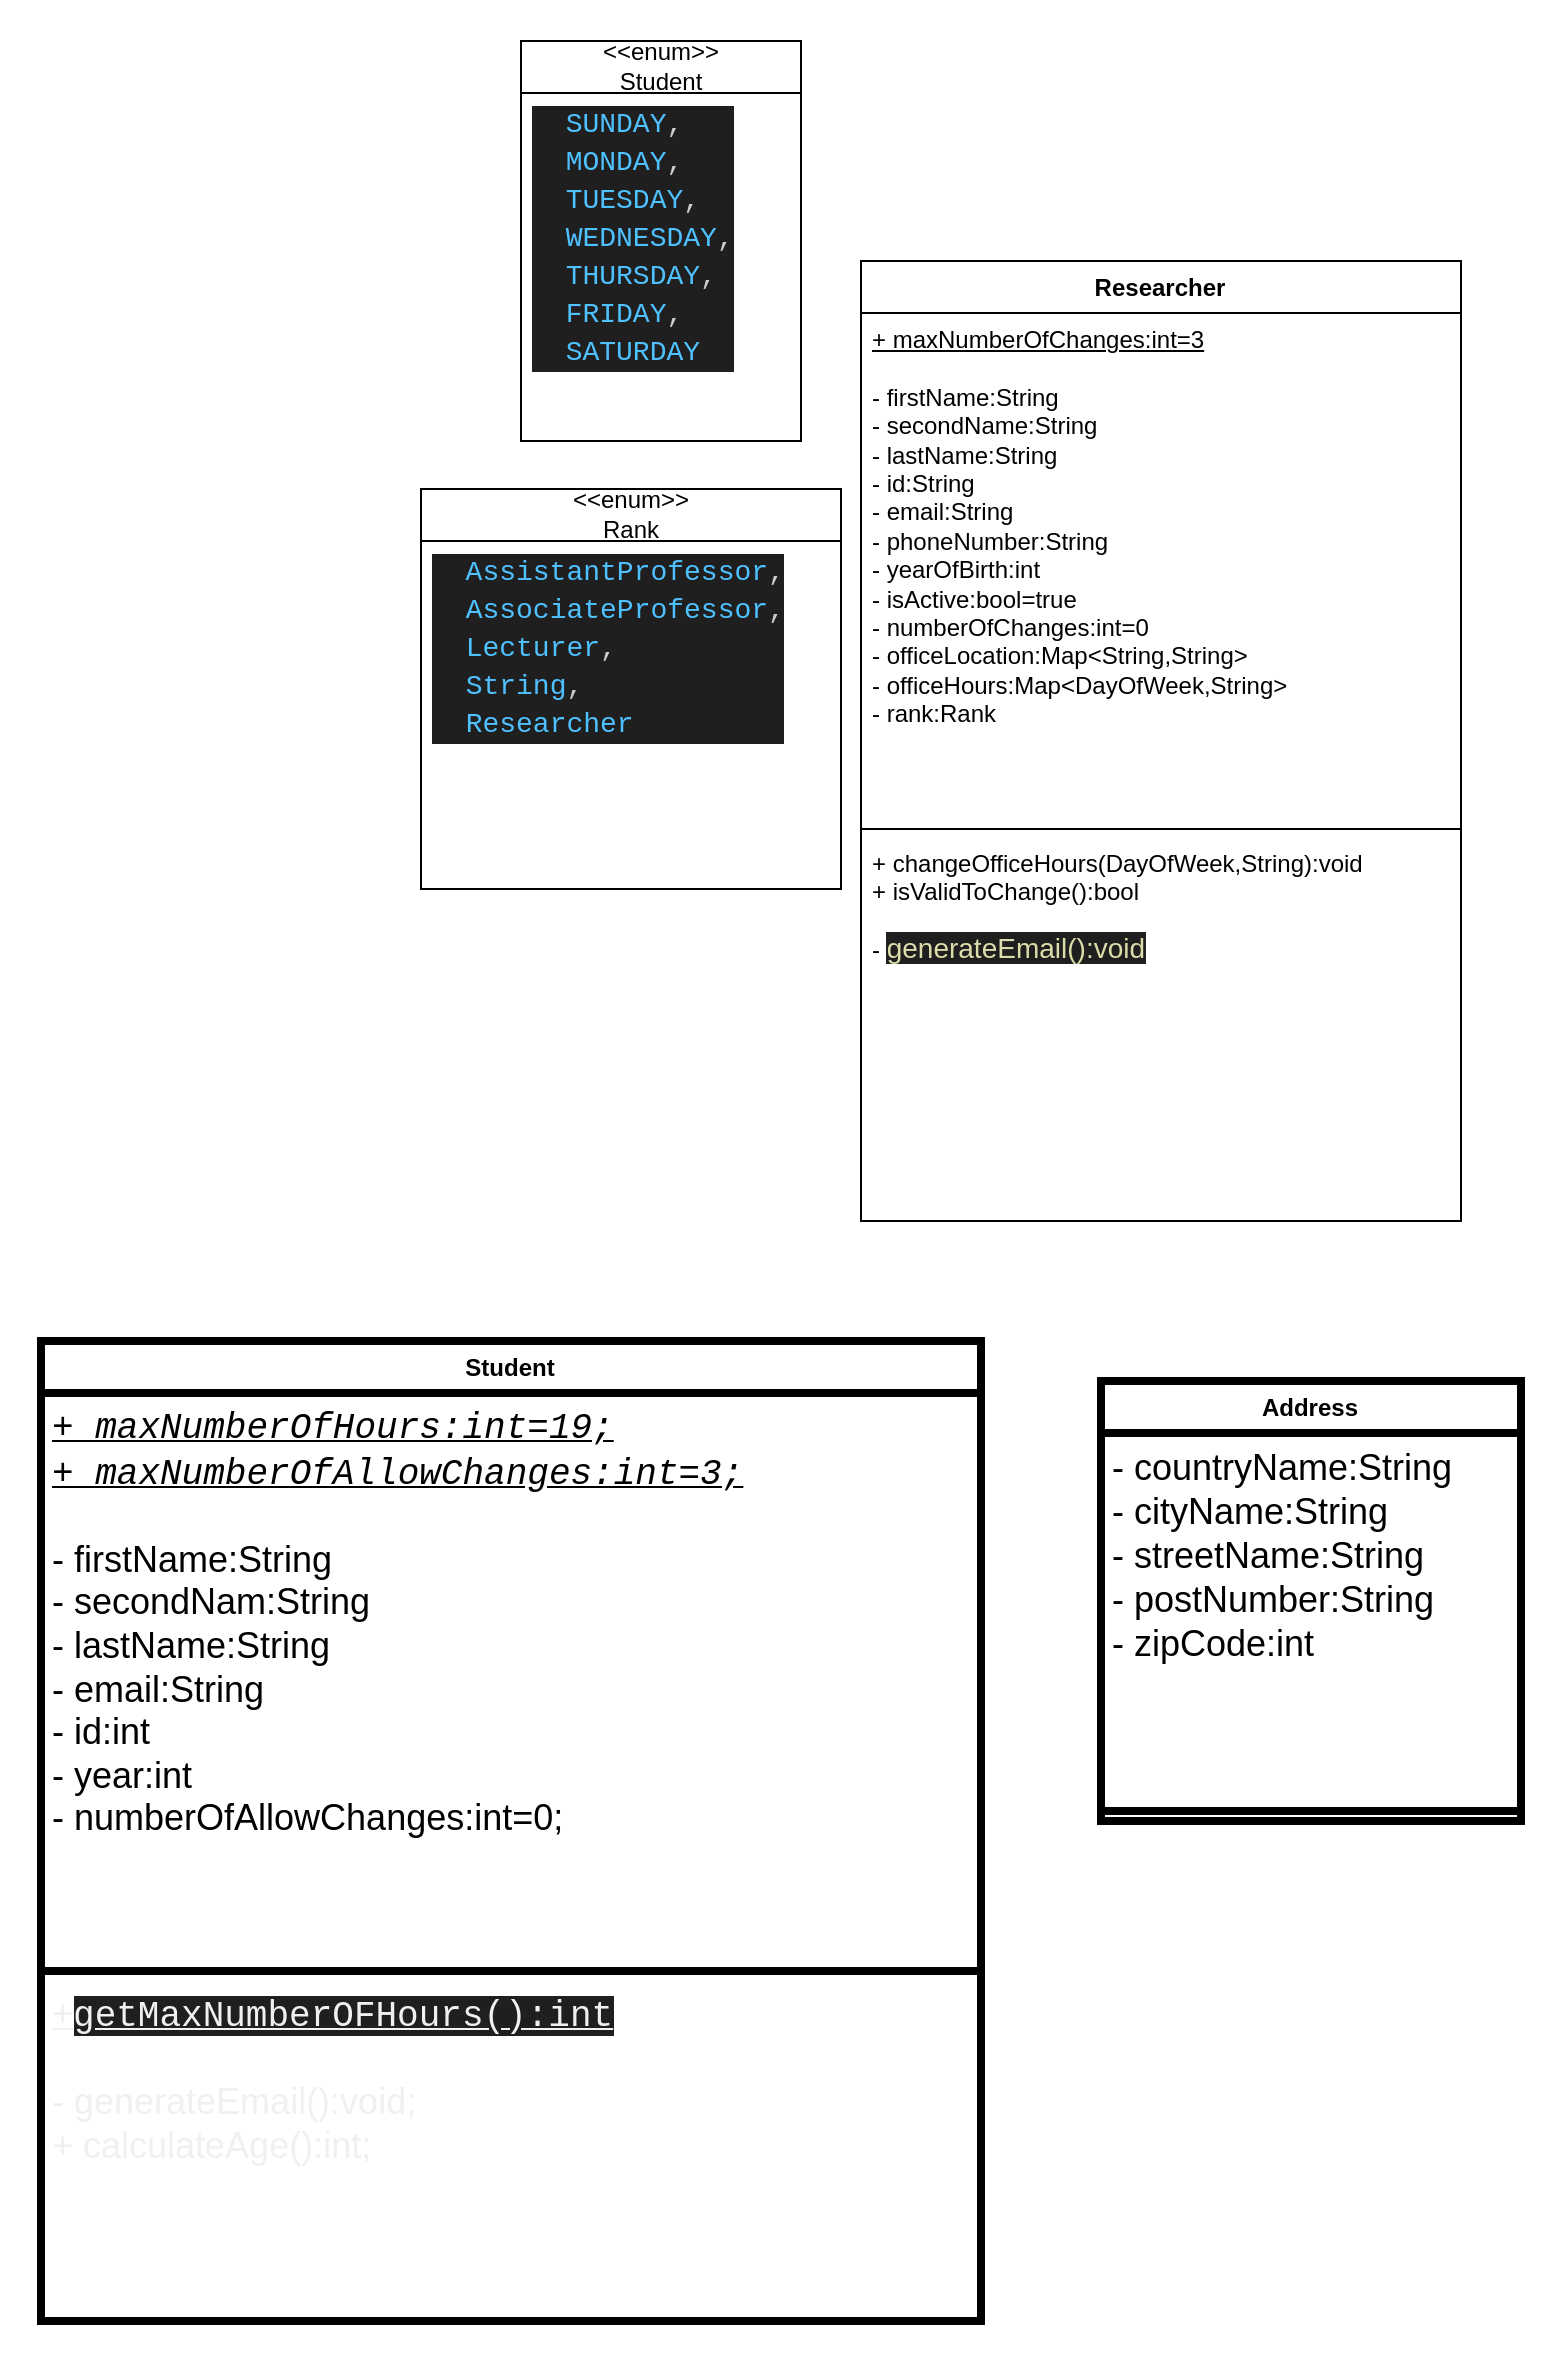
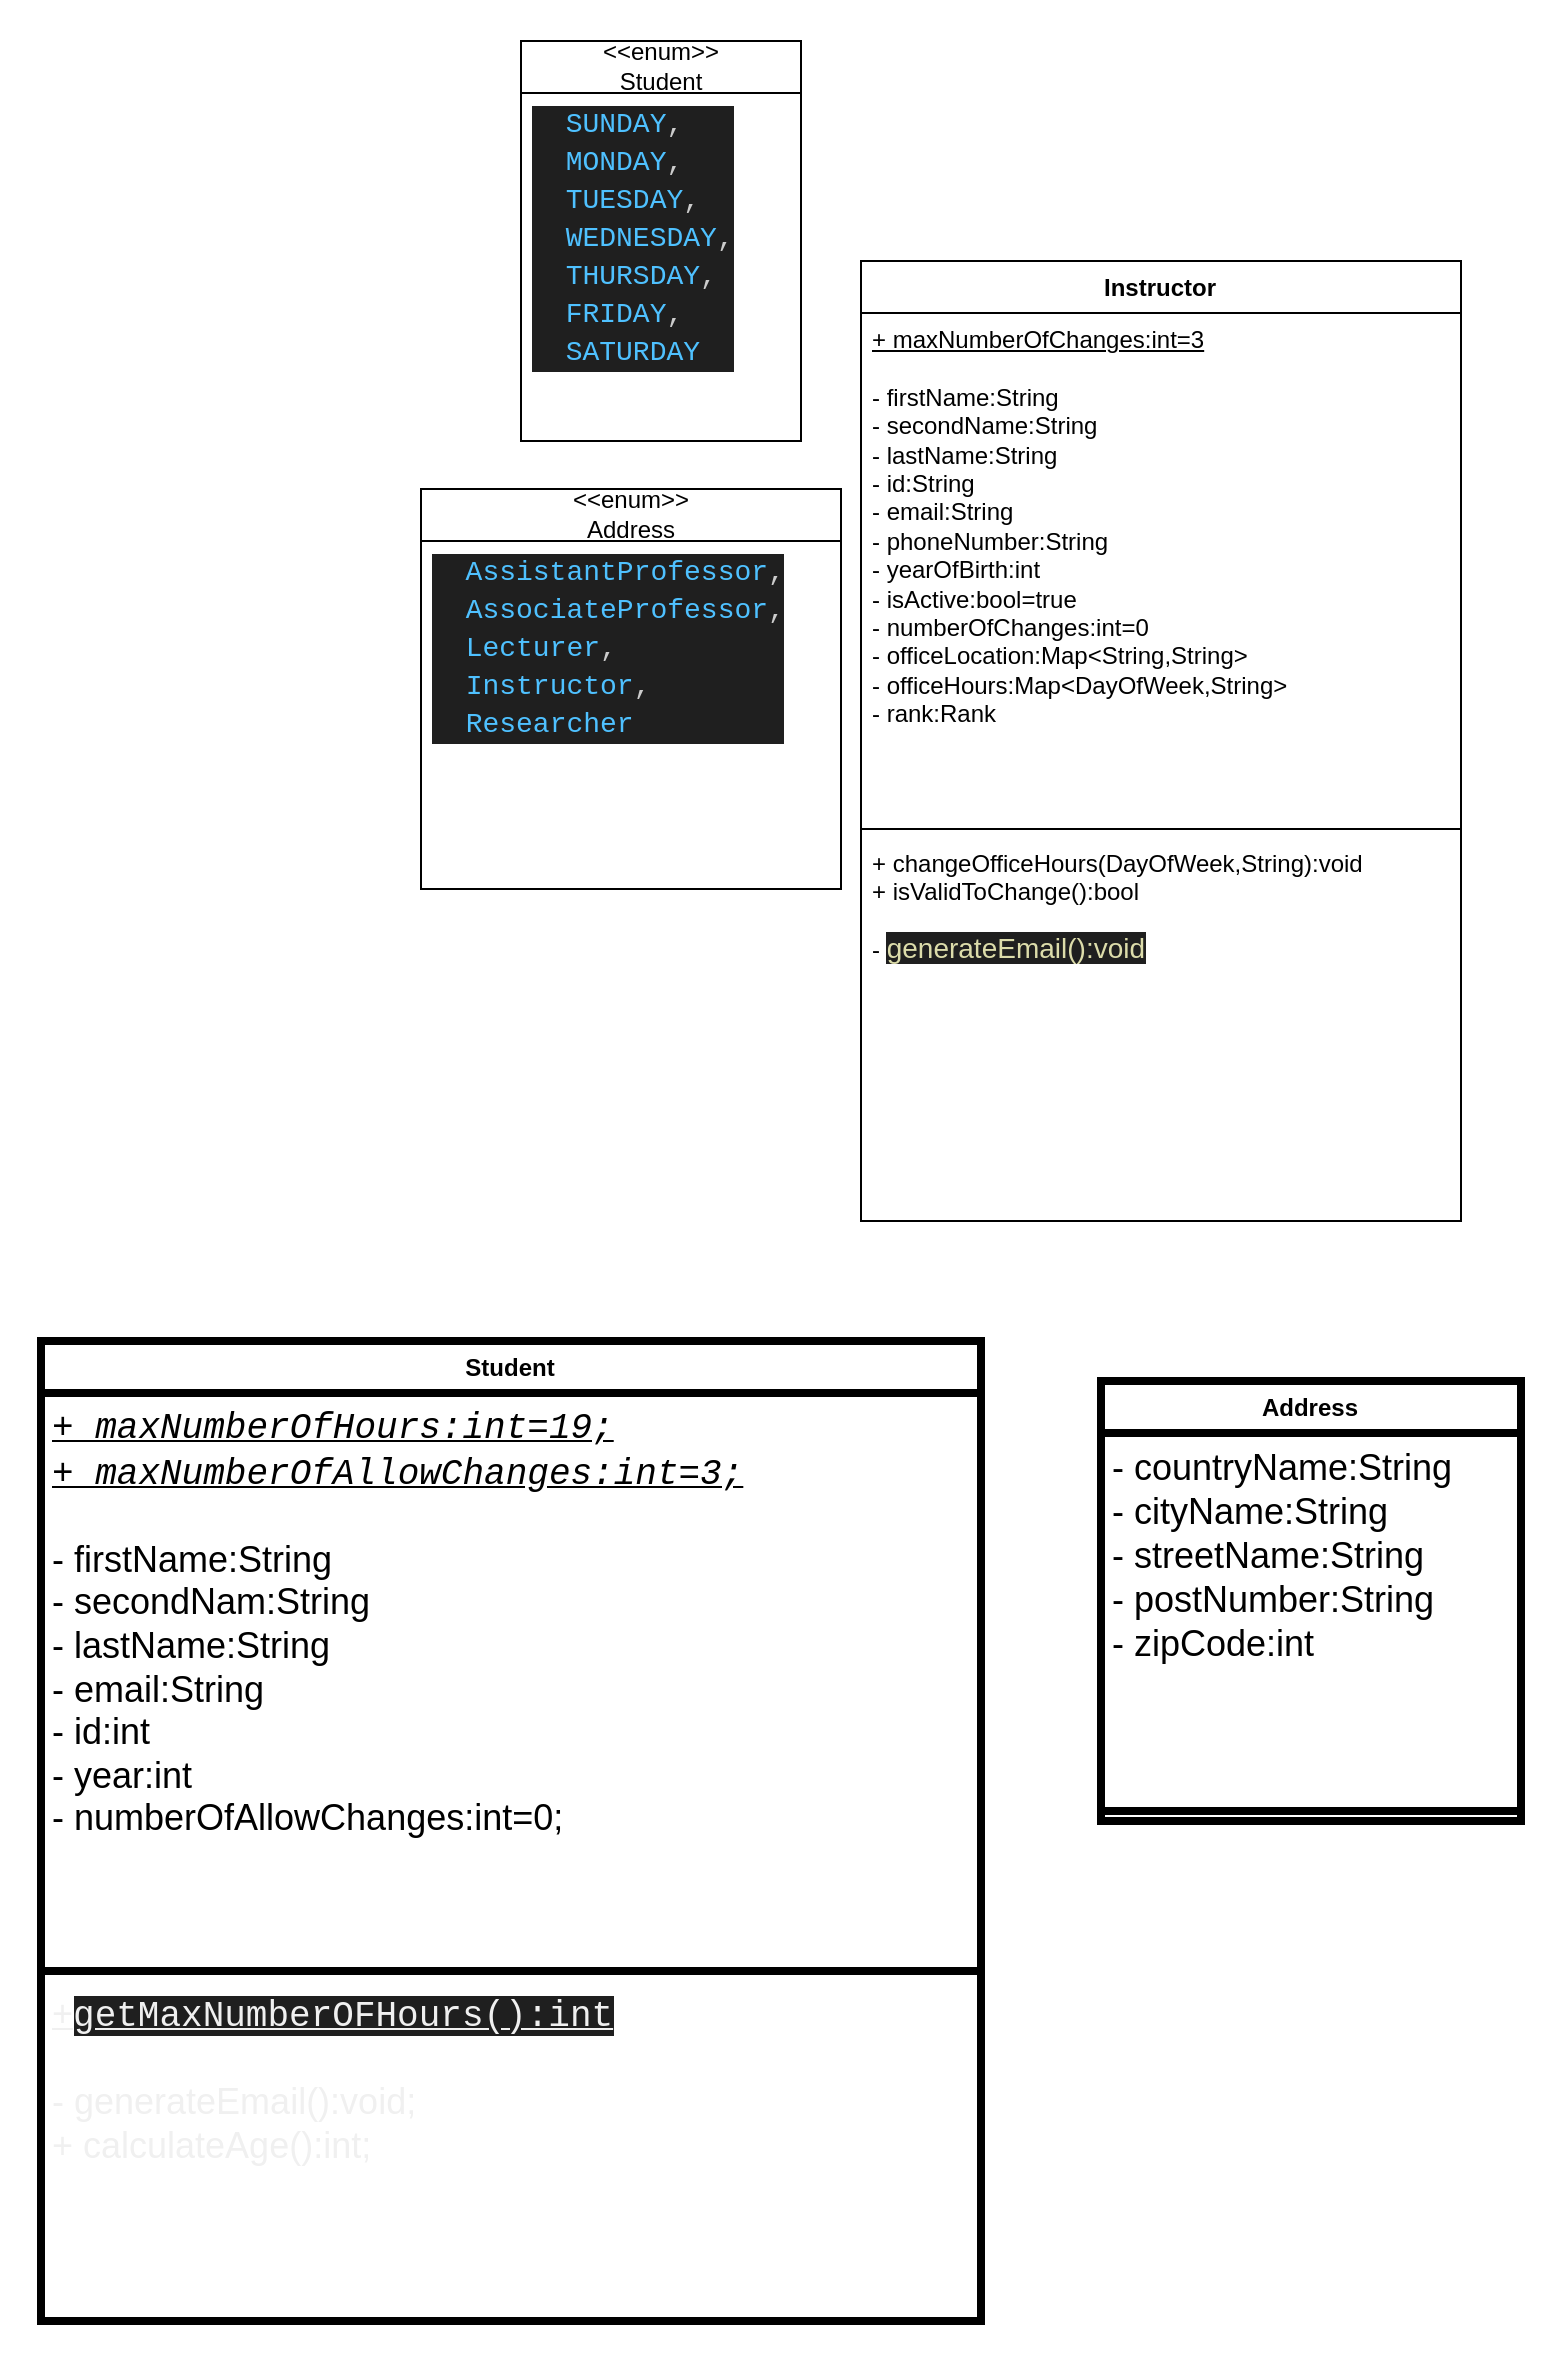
node "Researcher": label "Researcher" -> "Instructor"
node "<<enum>> Rank": label "<<enum>> Rank" -> "<<enum>> Address"
node "AssistantProfessor, AssociateProfessor, Lecturer, String, Researcher": label "AssistantProfessor, AssociateProfessor, Lecturer, String, Researcher" -> "AssistantProfessor, AssociateProfessor, Lecturer, Instructor, Researcher"
